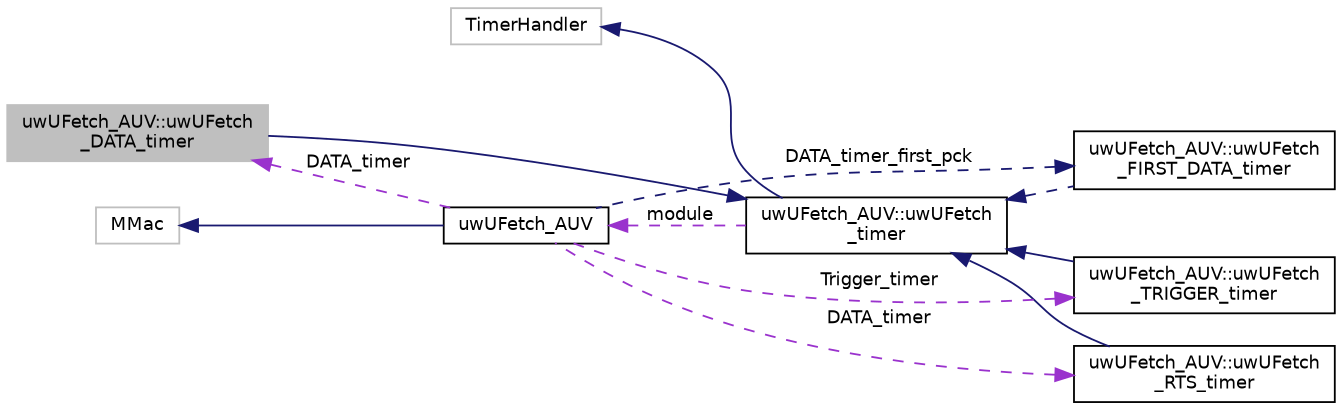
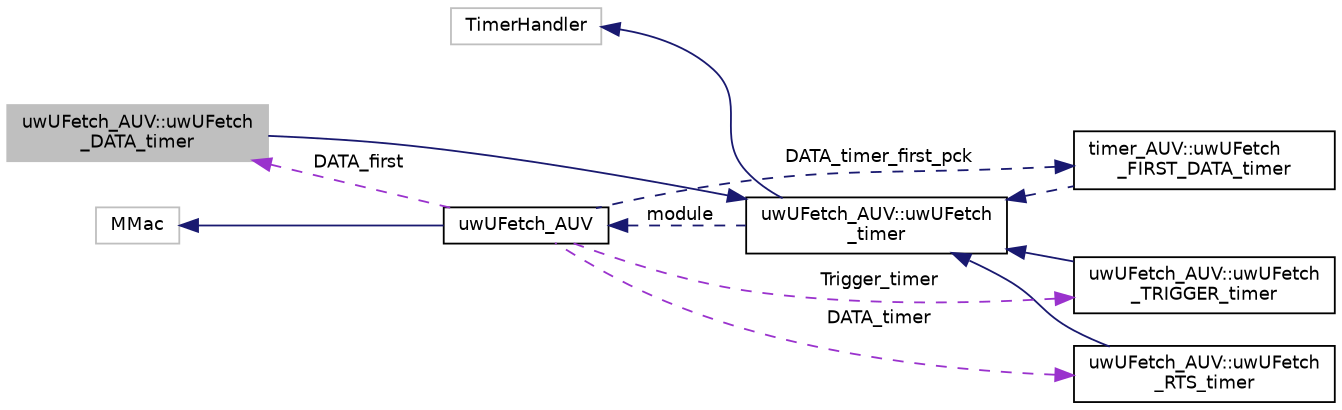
node "uwUFetch_AUV::uwUFetch _FIRST_DATA_timer": label "uwUFetch_AUV::uwUFetch _FIRST_DATA_timer" -> "timer_AUV::uwUFetch _FIRST_DATA_timer"
edge "uwUFetch_AUV" -> "uwUFetch_AUV::uwUFetch _DATA_timer": label " DATA_timer" -> " DATA_first"
edge "uwUFetch_AUV::uwUFetch _timer" -> "uwUFetch_AUV": color darkorchid3 -> midnightblue
